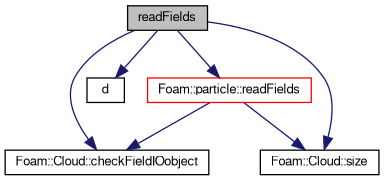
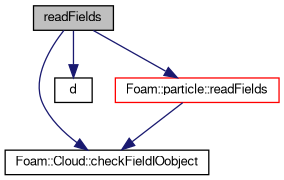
node "Foam::Cloud::size": removed
